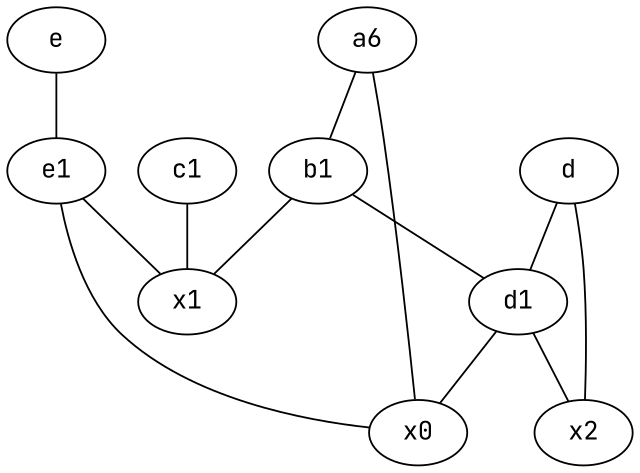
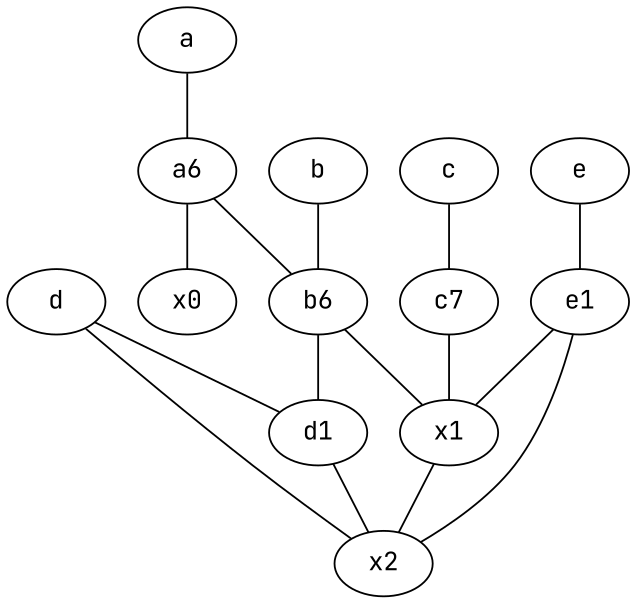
node "a": added
node "c1": label "c1" -> "c7"
node "b": added
node "b1": label "b1" -> "b6"
node "c": added
edge "d1" -- "x0": removed
edge "e1" -- "x0": now "e1" -- "x2"
edge "x1" -- "x2": added
